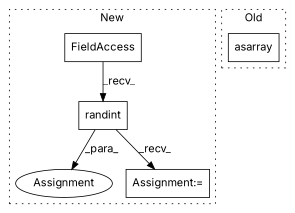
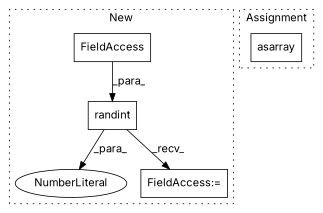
cluster "Old": label "Old" -> "Assignment"
edge "FieldAccess" -> "randint": label "_recv_" -> "_para_"
node "Assignment": label "Assignment" -> "NumberLiteral"
node "Assignment:=": label "Assignment:=" -> "FieldAccess:="
